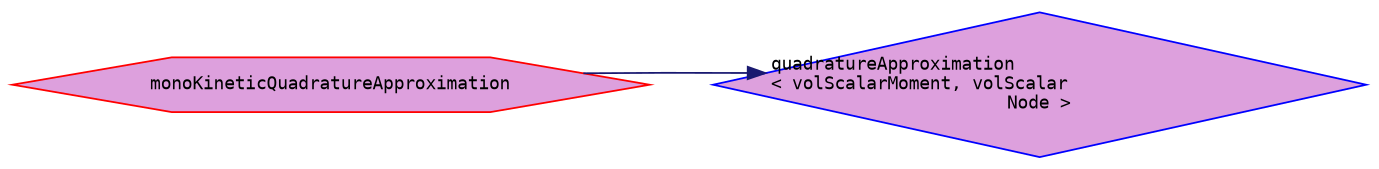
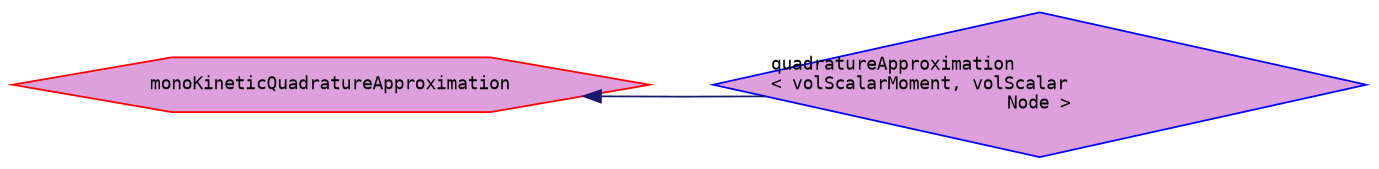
edge "monoKineticQuadratureApproximation" -> "quadratureApproximation < volScalarMoment, volScalar Node >": reversed
